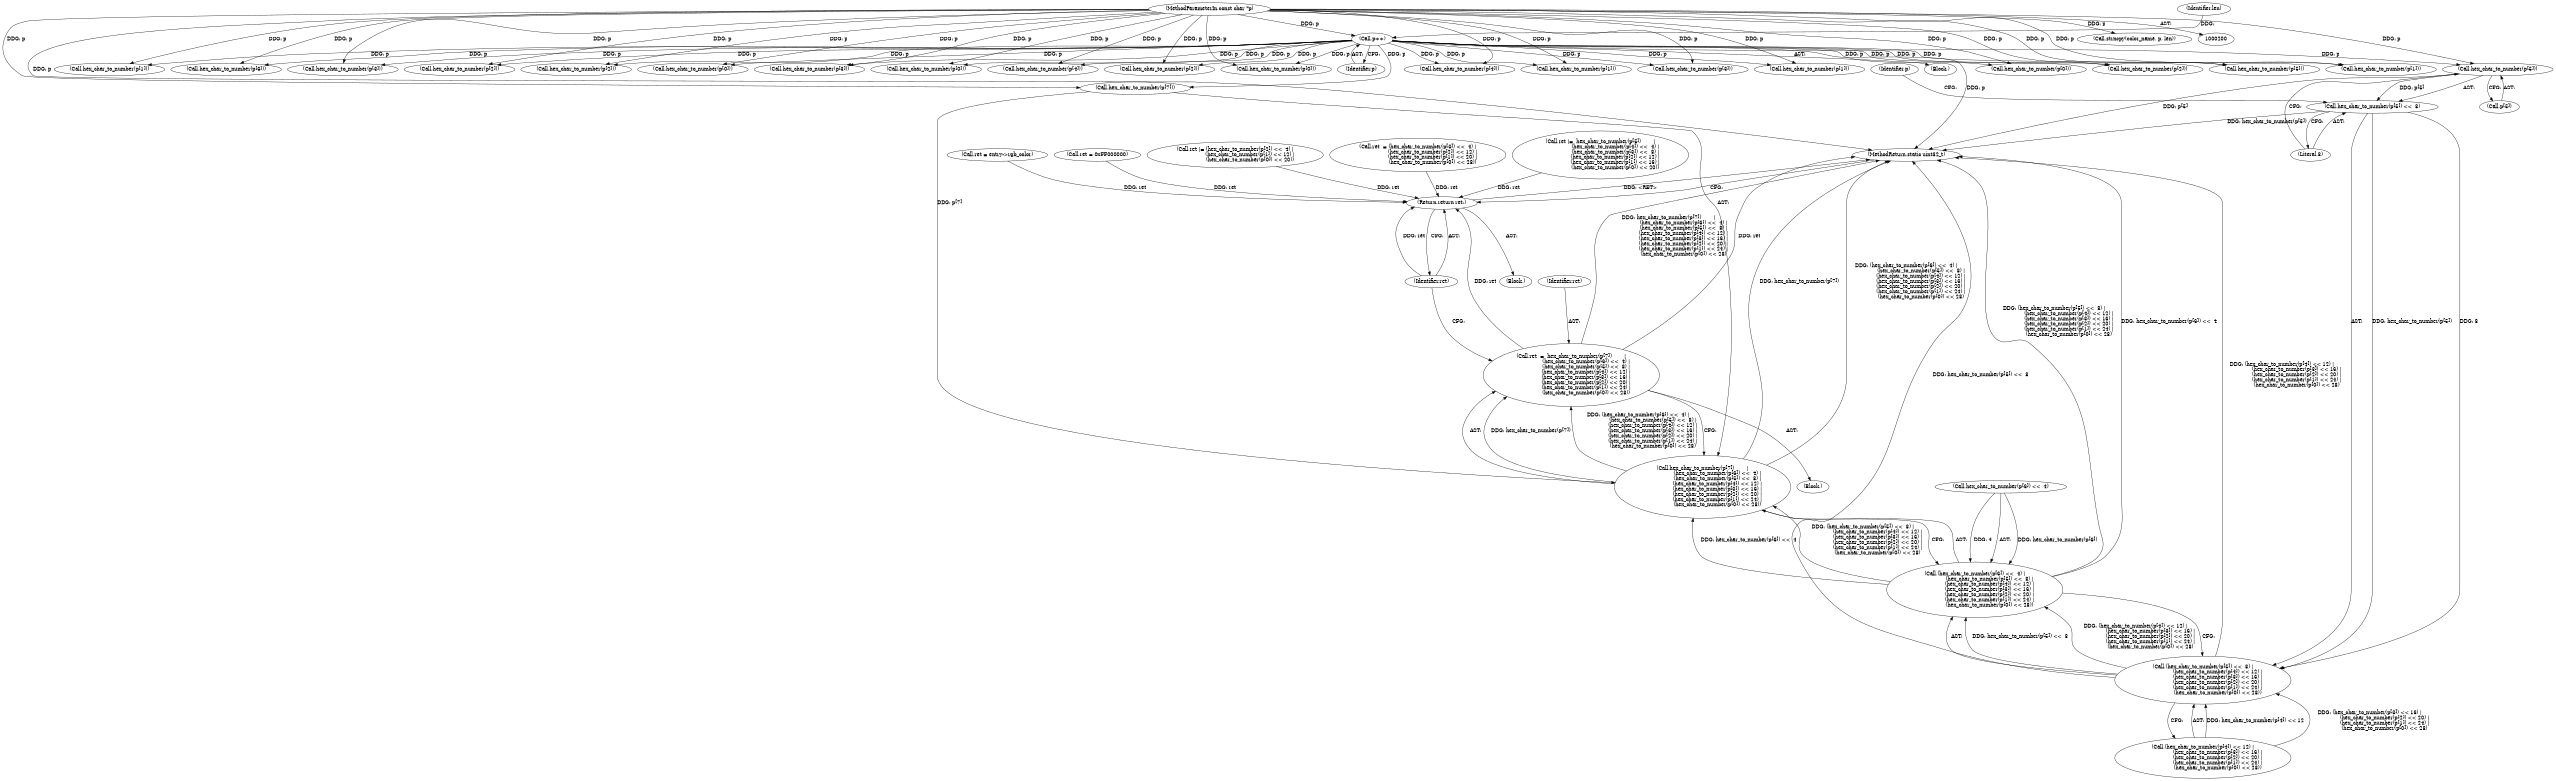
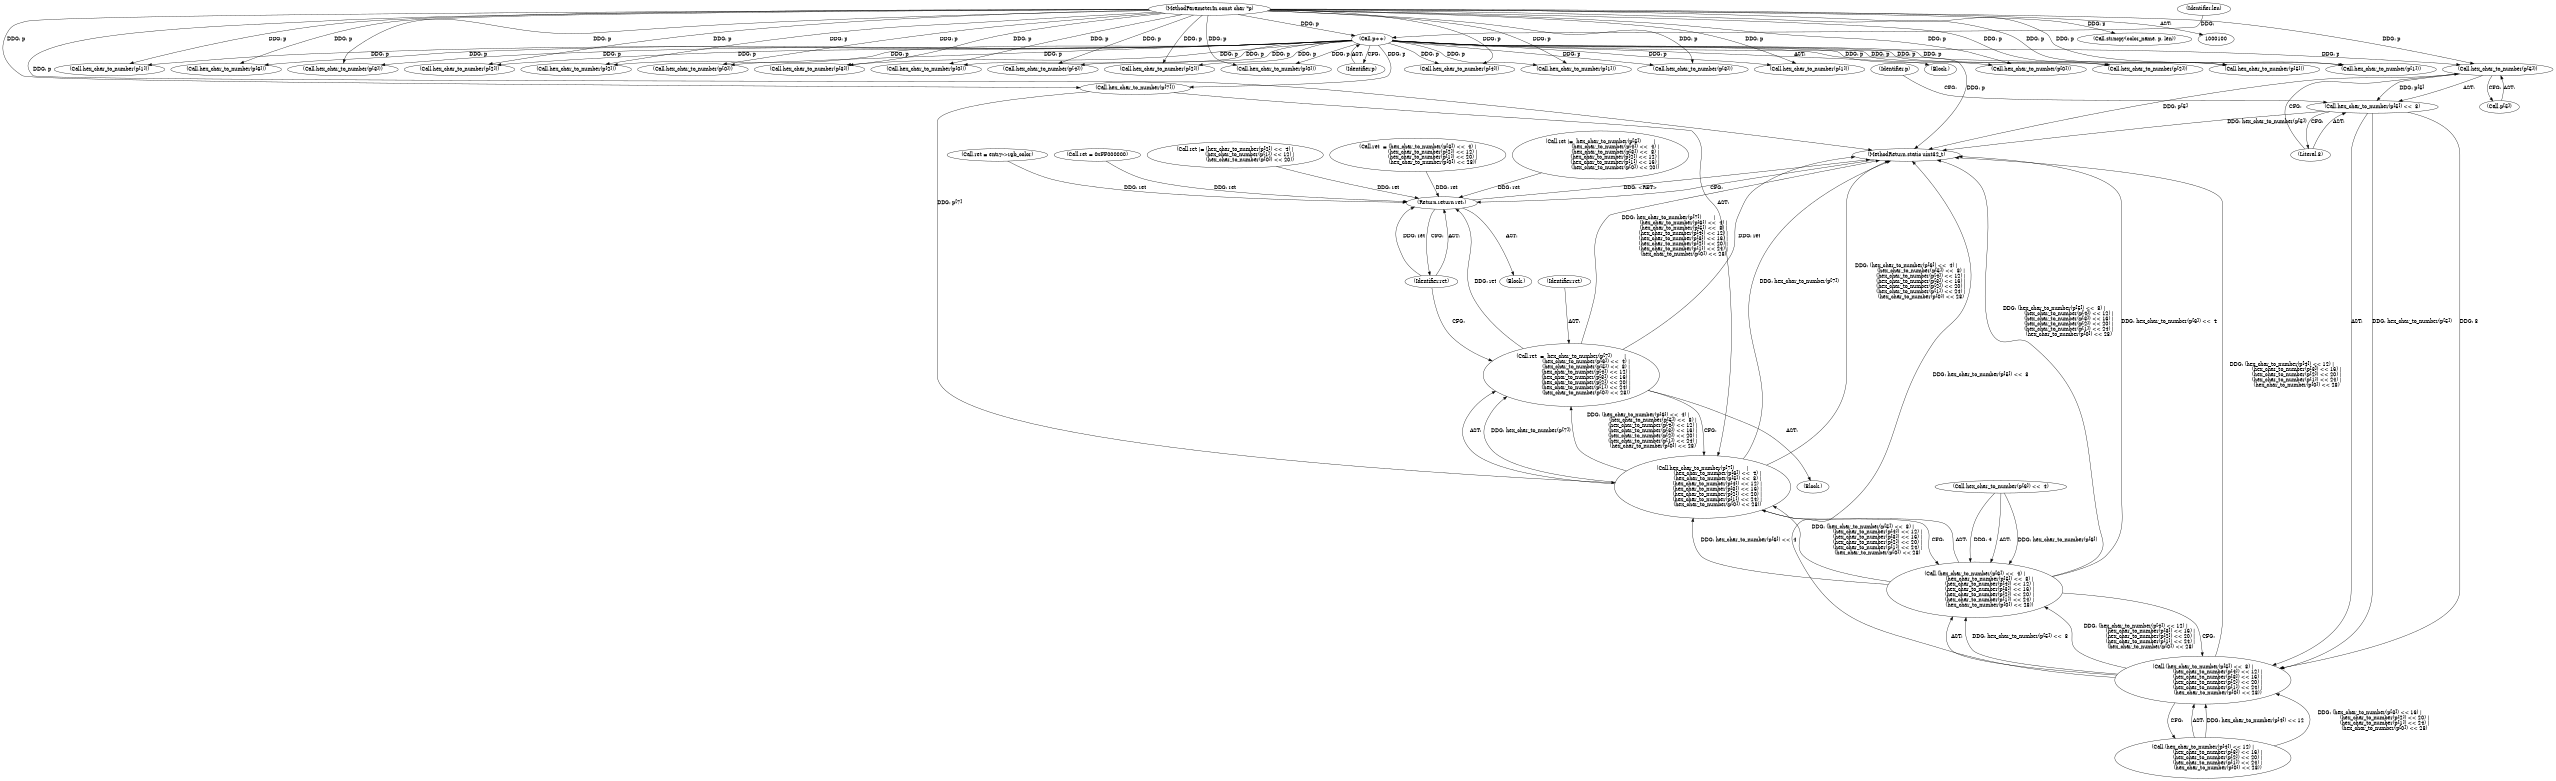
node "1000200": label "1000200" -> "1000100"
